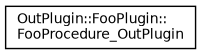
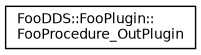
node "OutPlugin::FooPlugin:: FooProcedure_OutPlugin": label "OutPlugin::FooPlugin:: FooProcedure_OutPlugin" -> "FooDDS::FooPlugin:: FooProcedure_OutPlugin"
